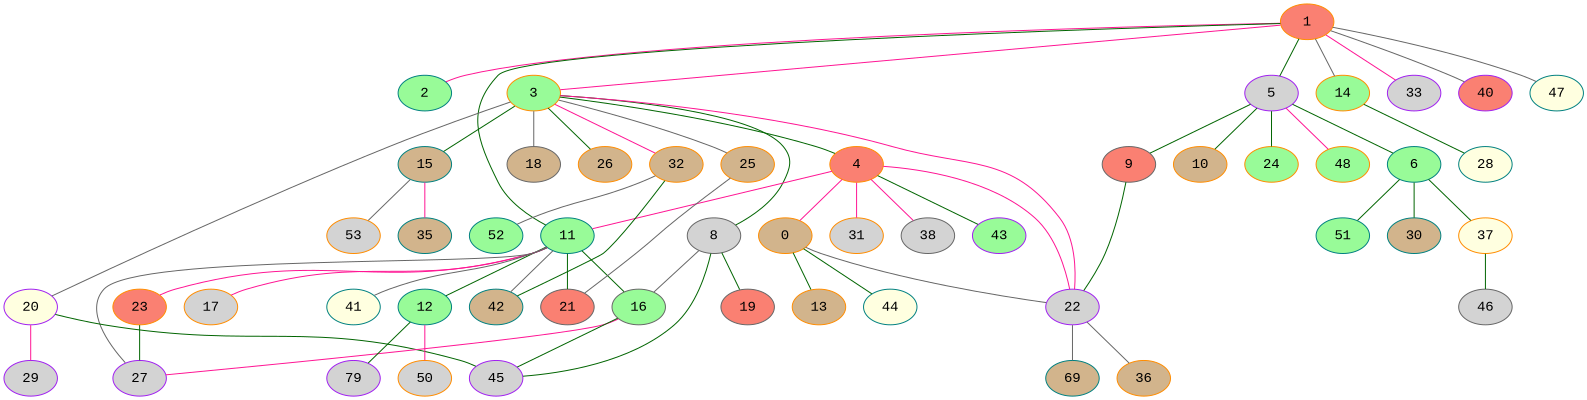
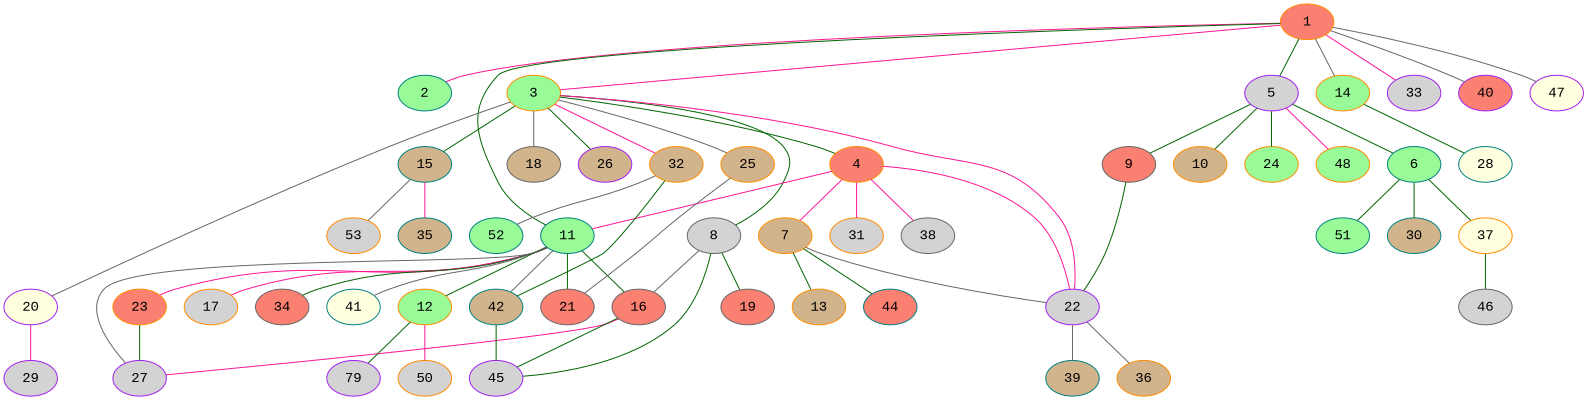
node "47": color teal -> purple
node "26": color darkorange -> purple
node "0": label "0" -> "7"
node "43": removed
node "34": added
node "12": color teal -> darkorange
node "16": fillcolor palegreen -> salmon
node "44": fillcolor lightyellow -> salmon
edge "20" -- "45": now "42" -- "45"
node "69": label "69" -> "39"
